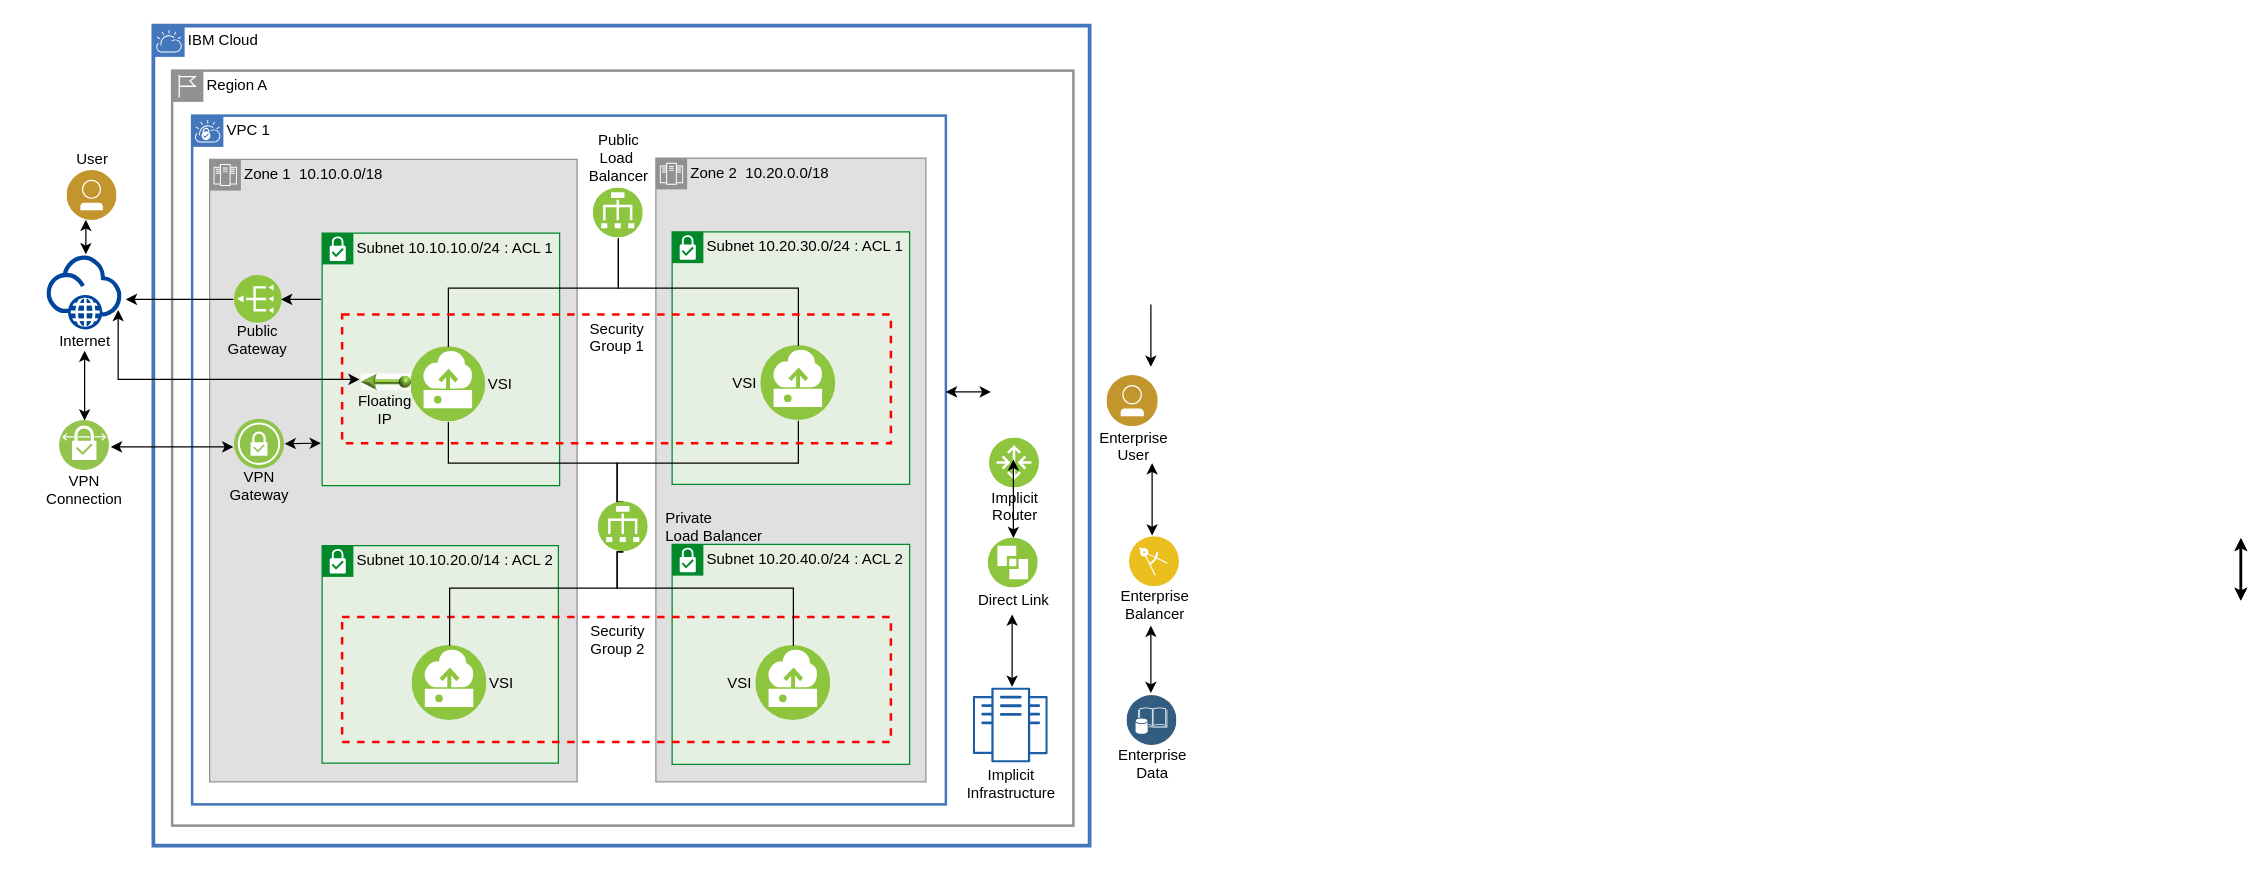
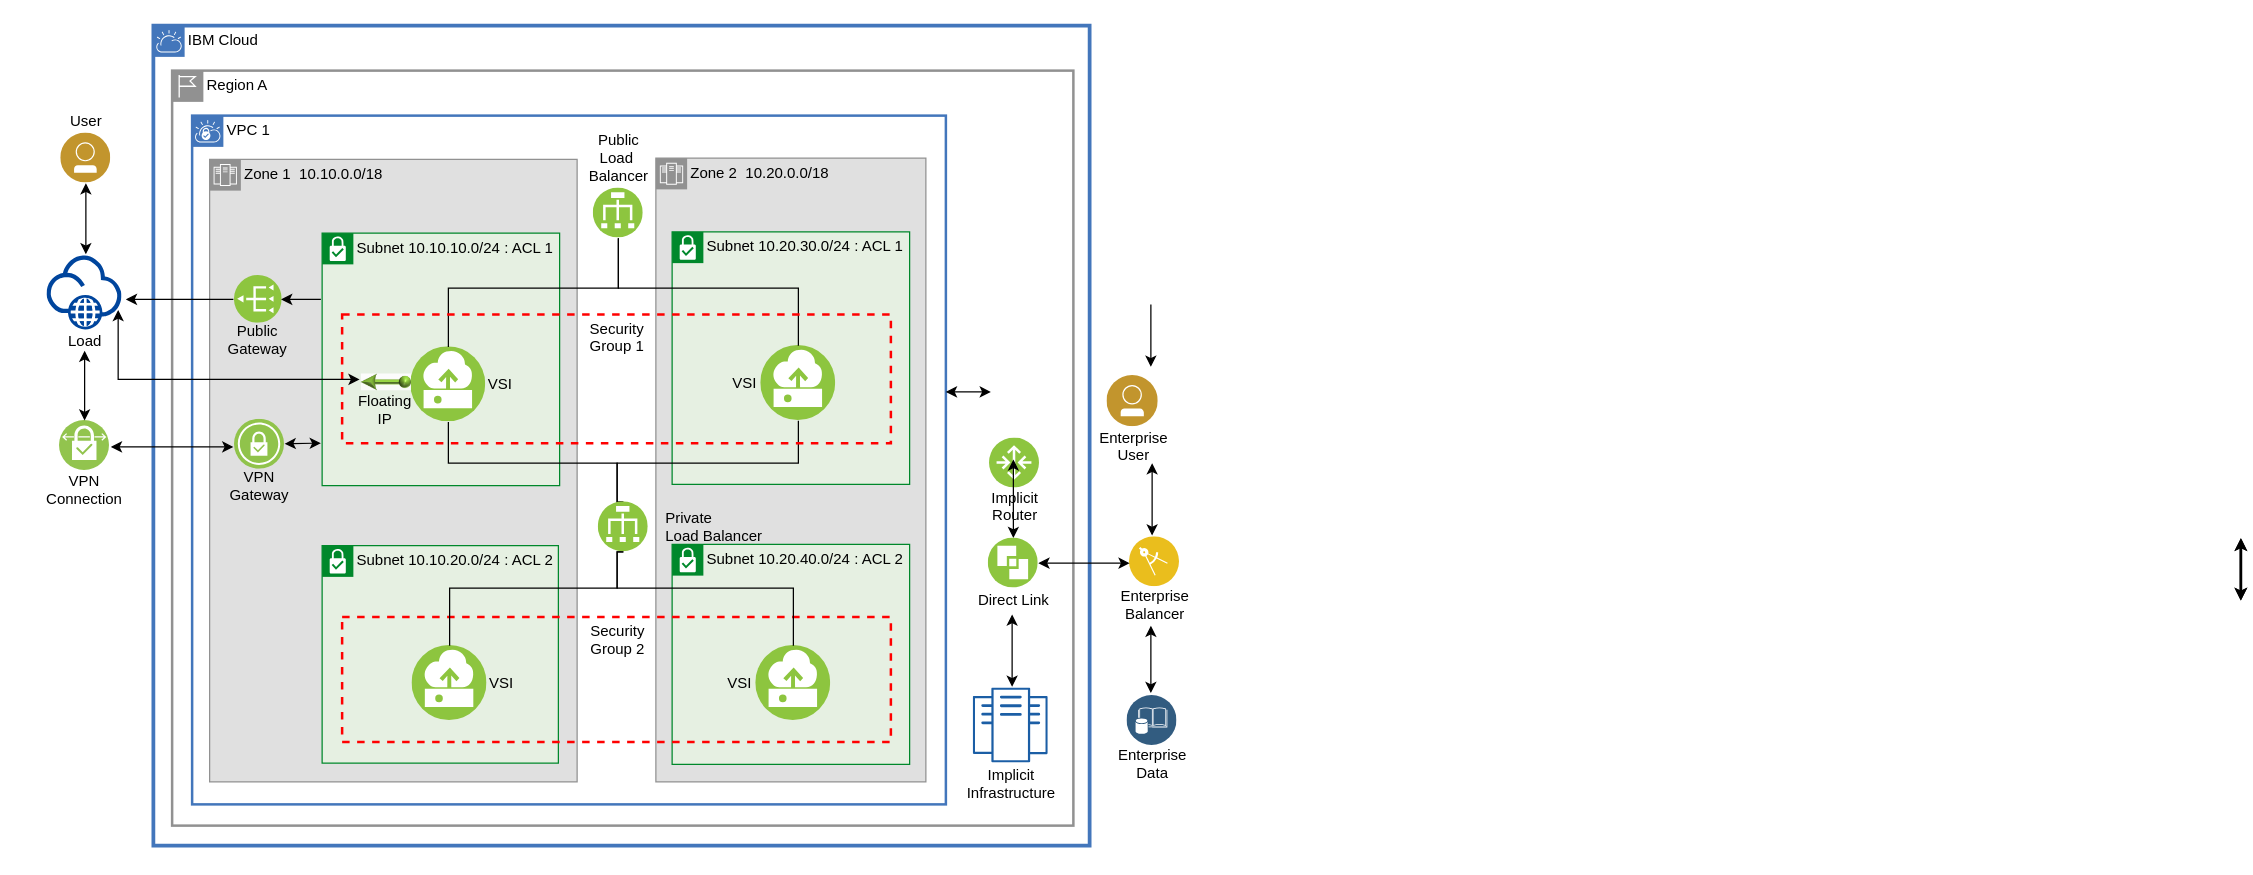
node "User": moved (92, 196) -> (86, 158)
node "Internet": label "Internet" -> "Load"
node "Subnet 10.10.20.0/14 : ACL 2": label "Subnet 10.10.20.0/14 : ACL 2" -> "Subnet 10.10.20.0/24 : ACL 2"
edge "Enterprise Balancer" -- "Direct Link": added
